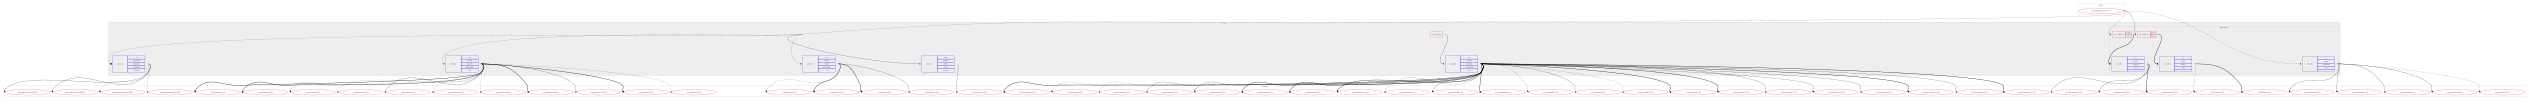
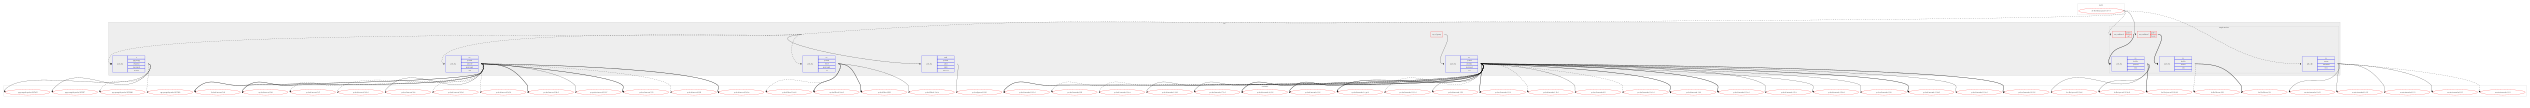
node "sys-devel/autoconf-2.69-r4": added
